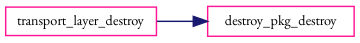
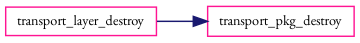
node "destroy_pkg_destroy": label "destroy_pkg_destroy" -> "transport_pkg_destroy"
